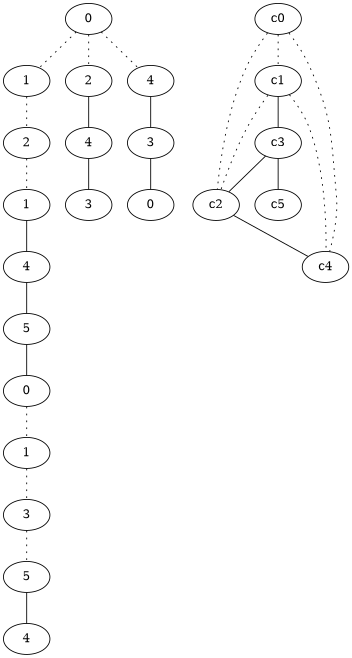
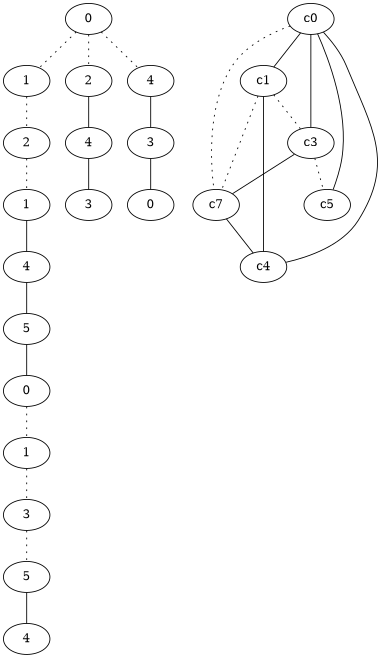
edge "c0" -- "c1": style dotted -> solid
edge "c0" -- "c3": added
edge "c0" -- "c5": added
edge "c1" -- "c3": style solid -> dotted
edge "c0" -- "c4": style dotted -> solid
edge "c1" -- "c4": style dotted -> solid
edge "c3" -- "c5": style solid -> dotted
node "c2": label "c2" -> "c7"
